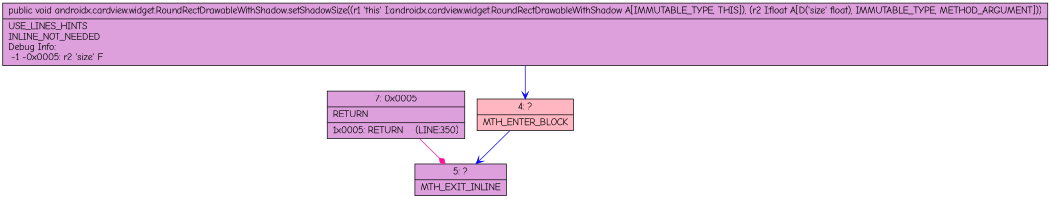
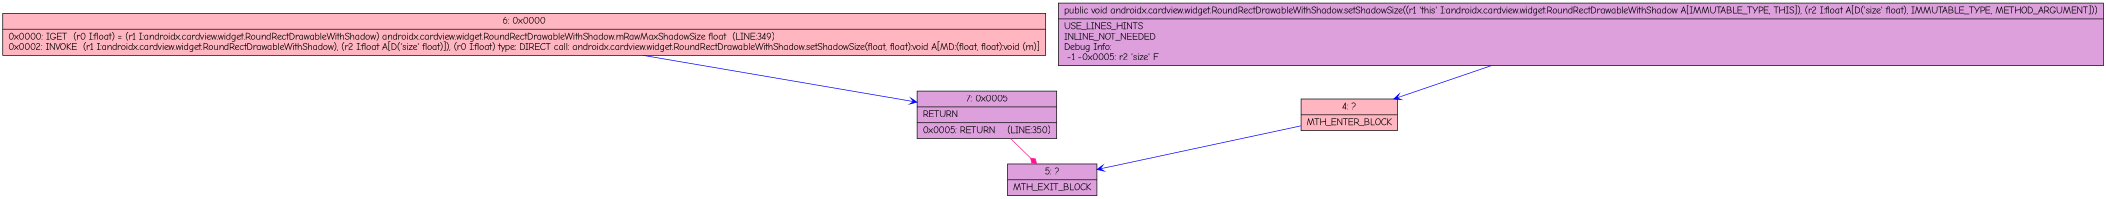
node "6: 0x0000": added
node "7: 0x0005": text "1x0005: RETURN    (LINE:350)" -> "0x0005: RETURN    (LINE:350)"
node "5: ?": text "MTH_EXIT_INLINE" -> "MTH_EXIT_BLOCK"
